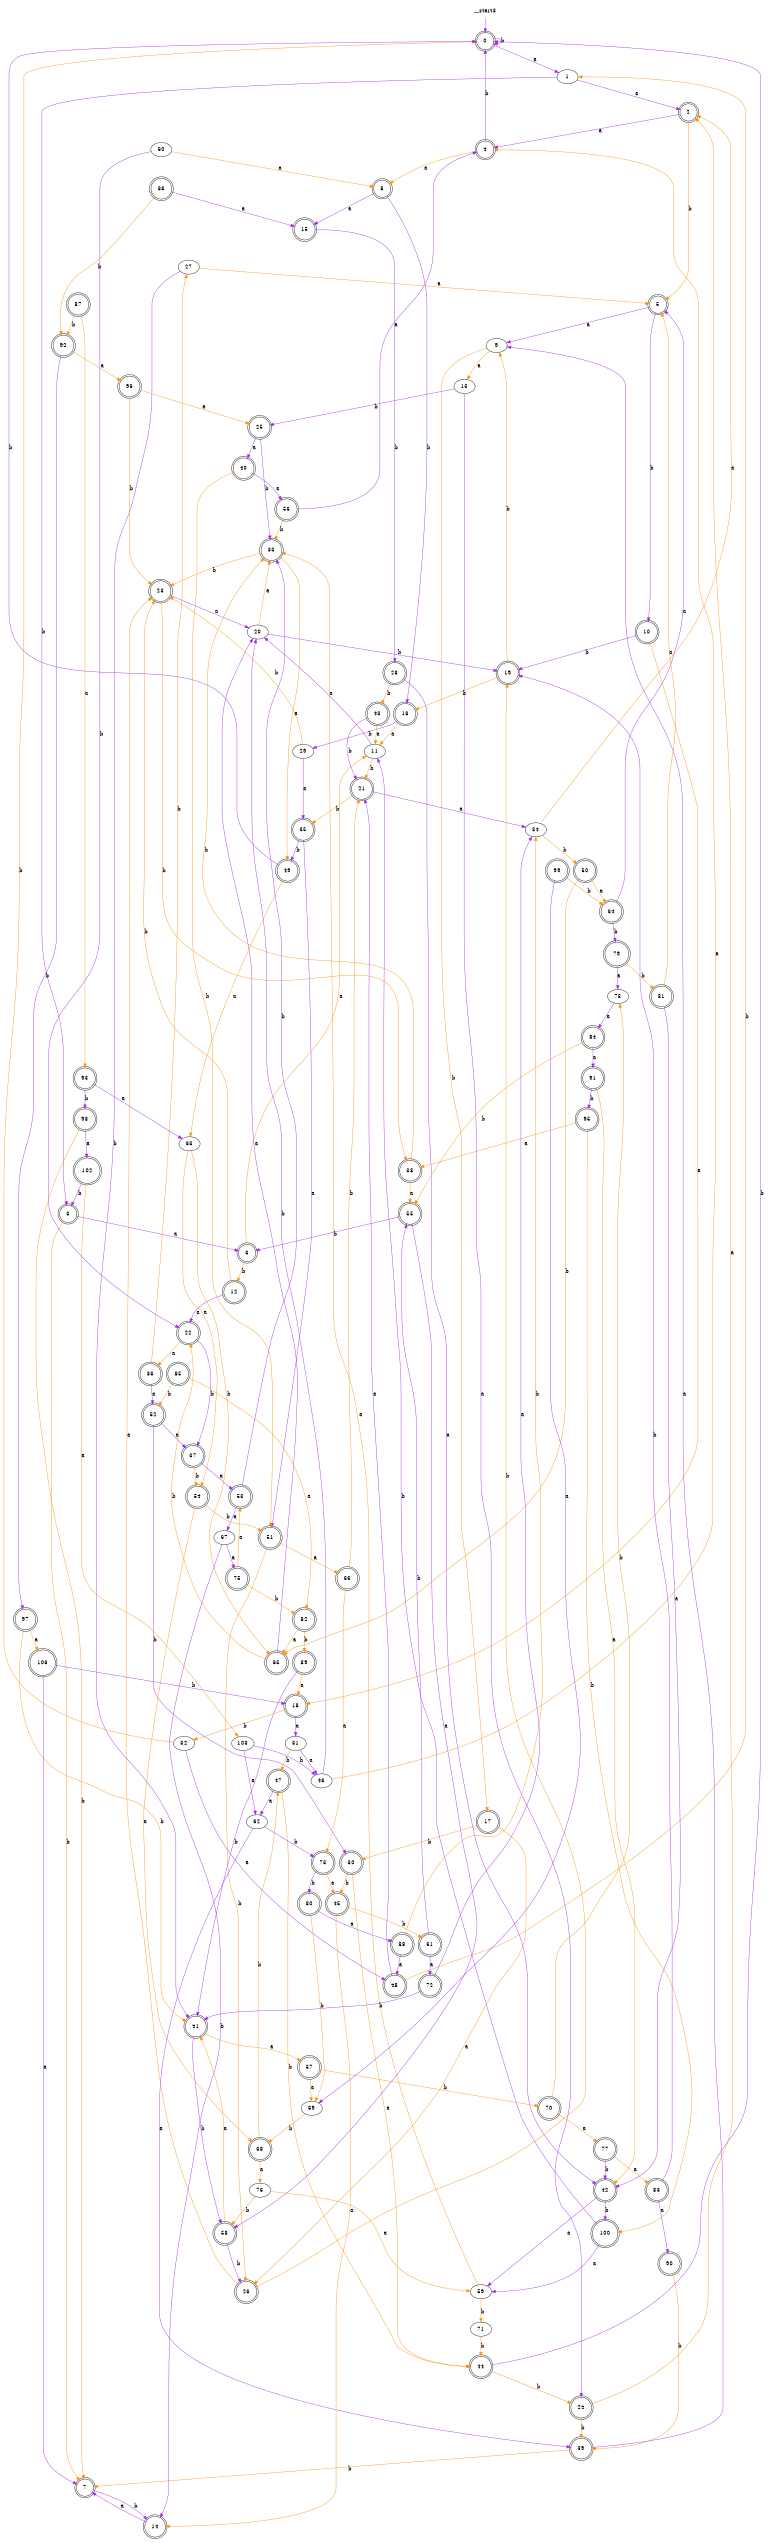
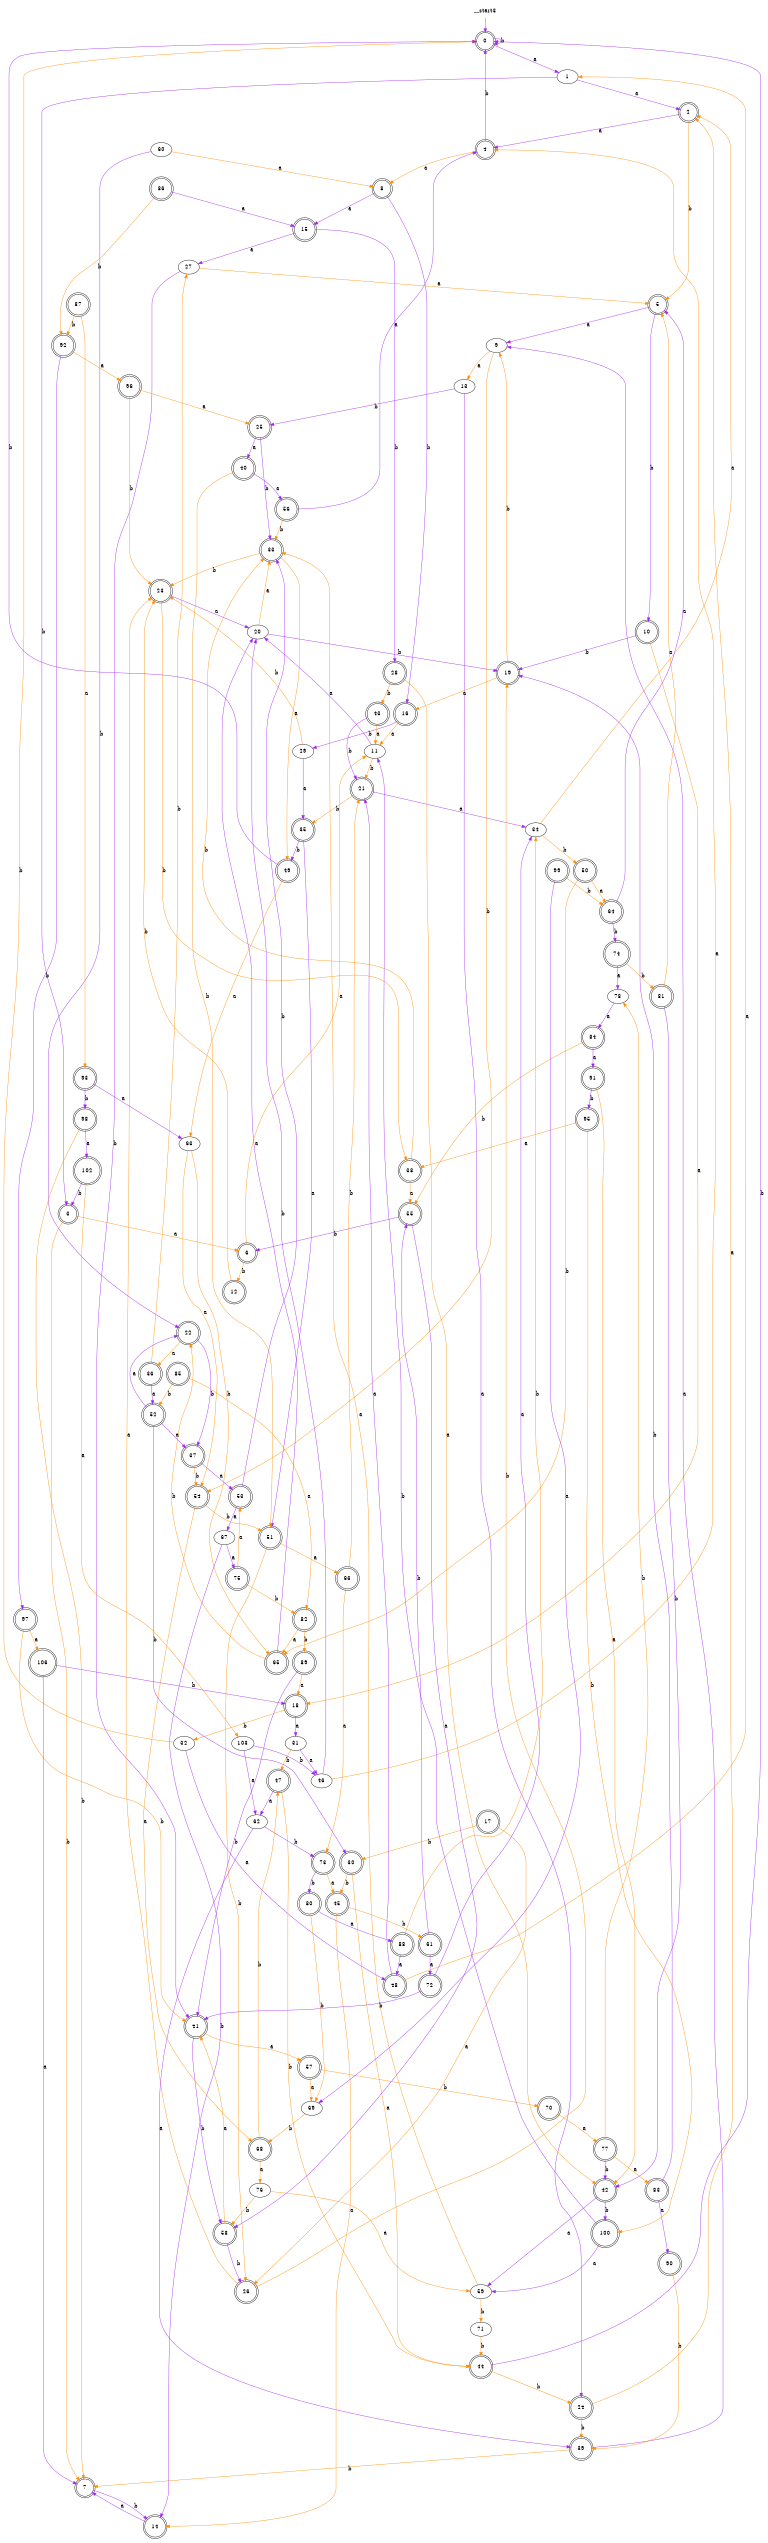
edge "15" -> "27": added, label "a"
edge "19" -> "16": label "b" -> "a"
node "79": label "79" -> "74"
edge "48" -> "1": label "b" -> "a"
edge "9" -> "17": now "9" -> "54"
edge "3" -> "6": color purple -> darkorange
edge "12" -> "22": now "52" -> "22"
edge "28" -> "42": color purple -> darkorange
edge "70" -> "78": now "77" -> "78"
edge "81" -> "42": label "a" -> "b"
